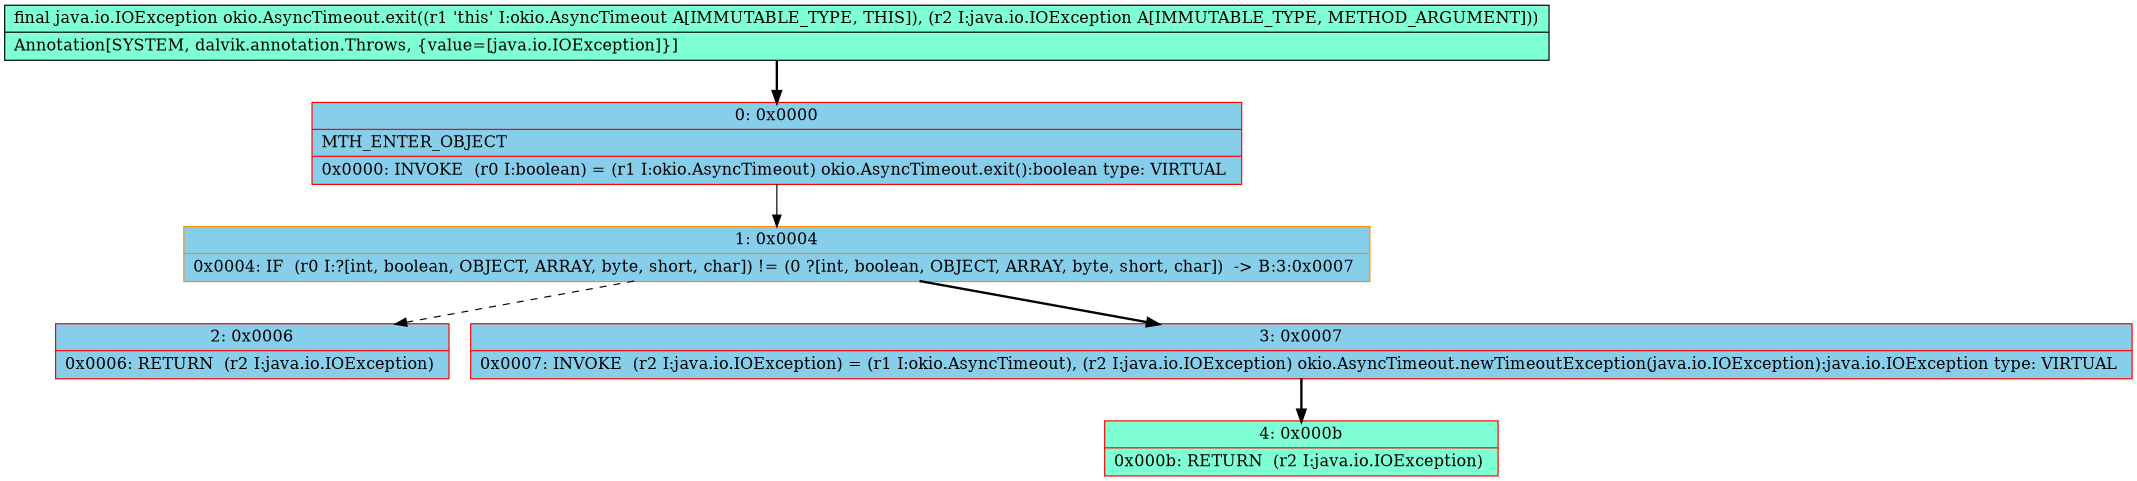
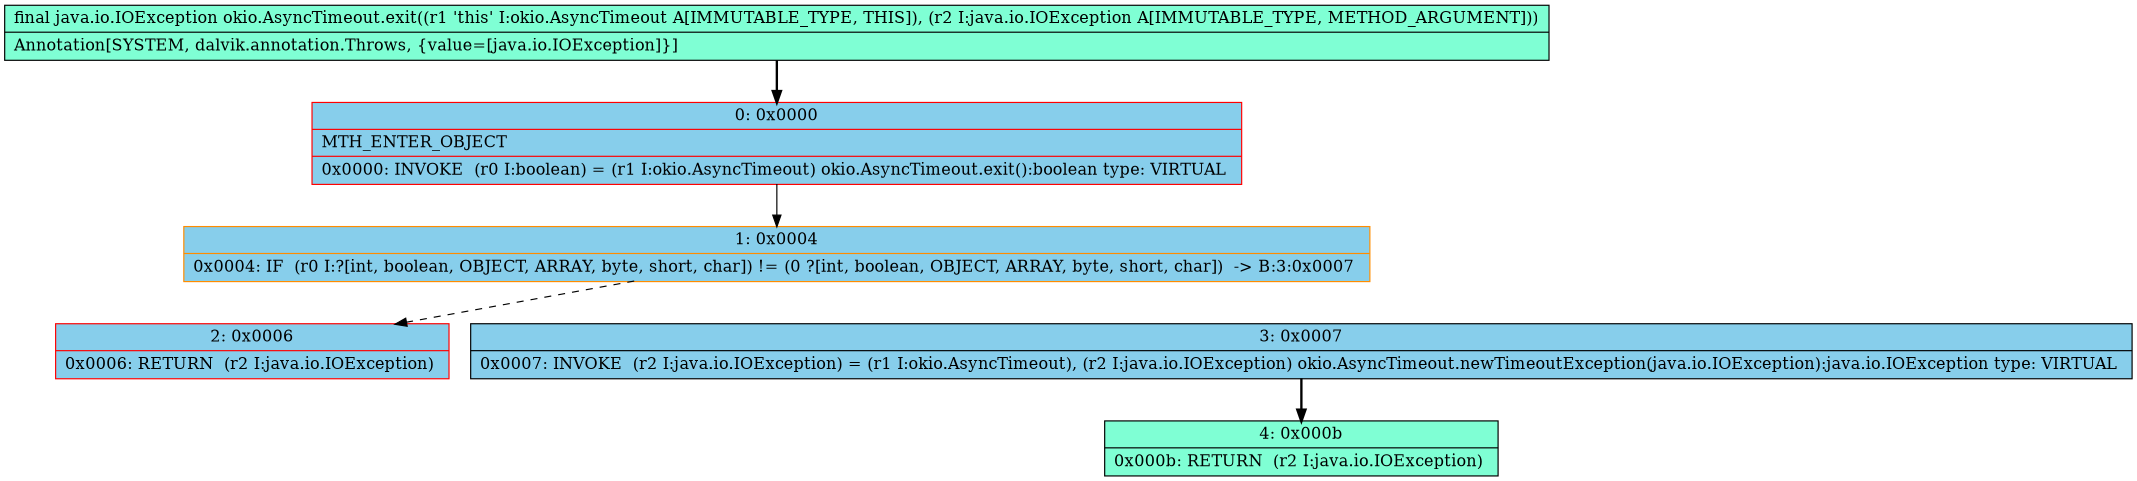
edge "1: 0x0004" -> "3: 0x0007": removed
node "3: 0x0007": color red -> black
node "4: 0x000b": color red -> black
